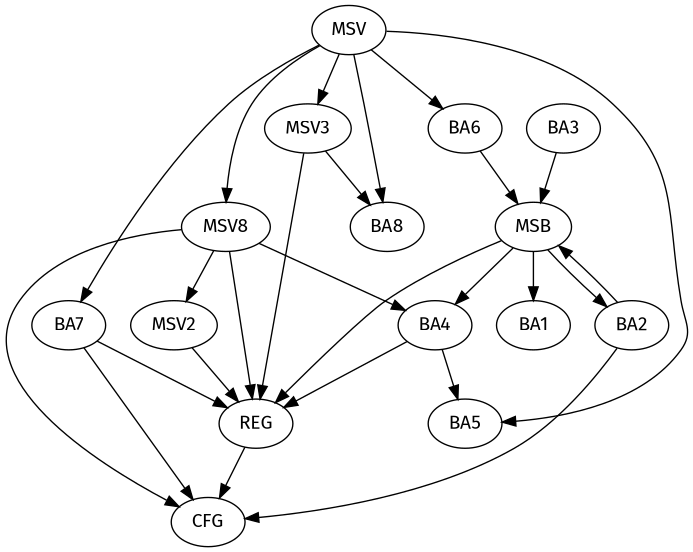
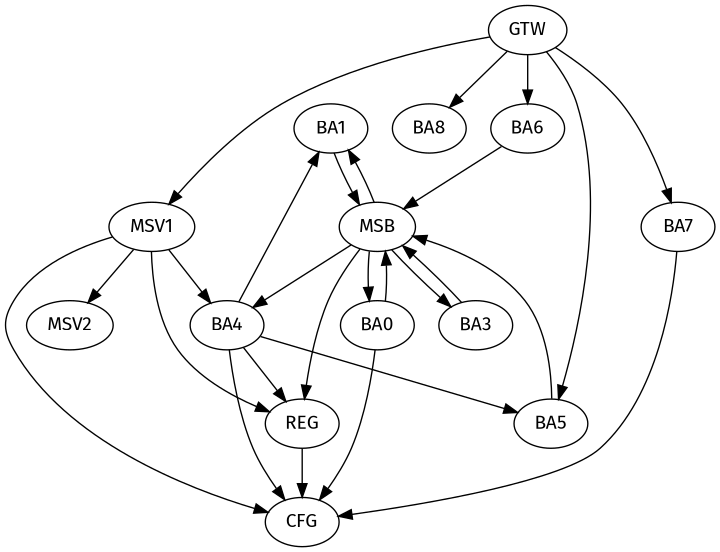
node "MSV": label "MSV" -> "GTW"
node "MSV3": removed
edge "BA1" -> "MSB": added
node "MSV8": label "MSV8" -> "MSV1"
edge "BA4" -> "BA1": added
edge "MSB" -> "BA3": added
edge "BA5" -> "MSB": added
node "BA2": label "BA2" -> "BA0"
edge "MSV2" -> "REG": removed
edge "BA7" -> "REG": removed
edge "BA4" -> "CFG": added
